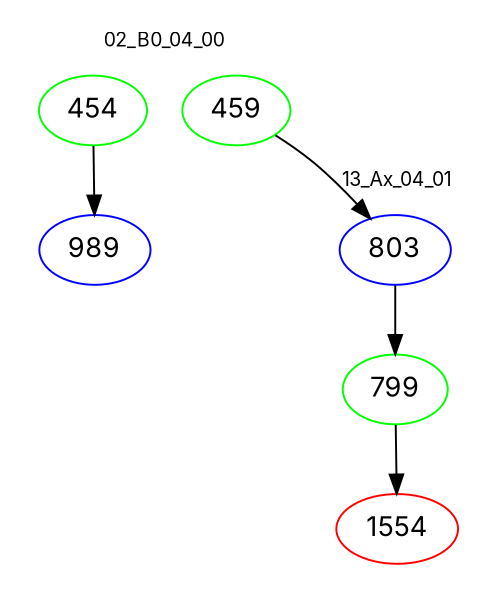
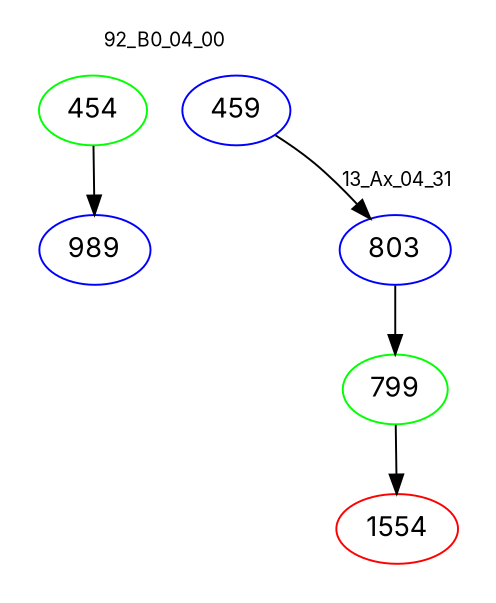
cluster "02_B0_04_00": label "02_B0_04_00" -> "92_B0_04_00"
node "459": color green -> blue
cluster "13_Ax_04_01": label "13_Ax_04_01" -> "13_Ax_04_31"
